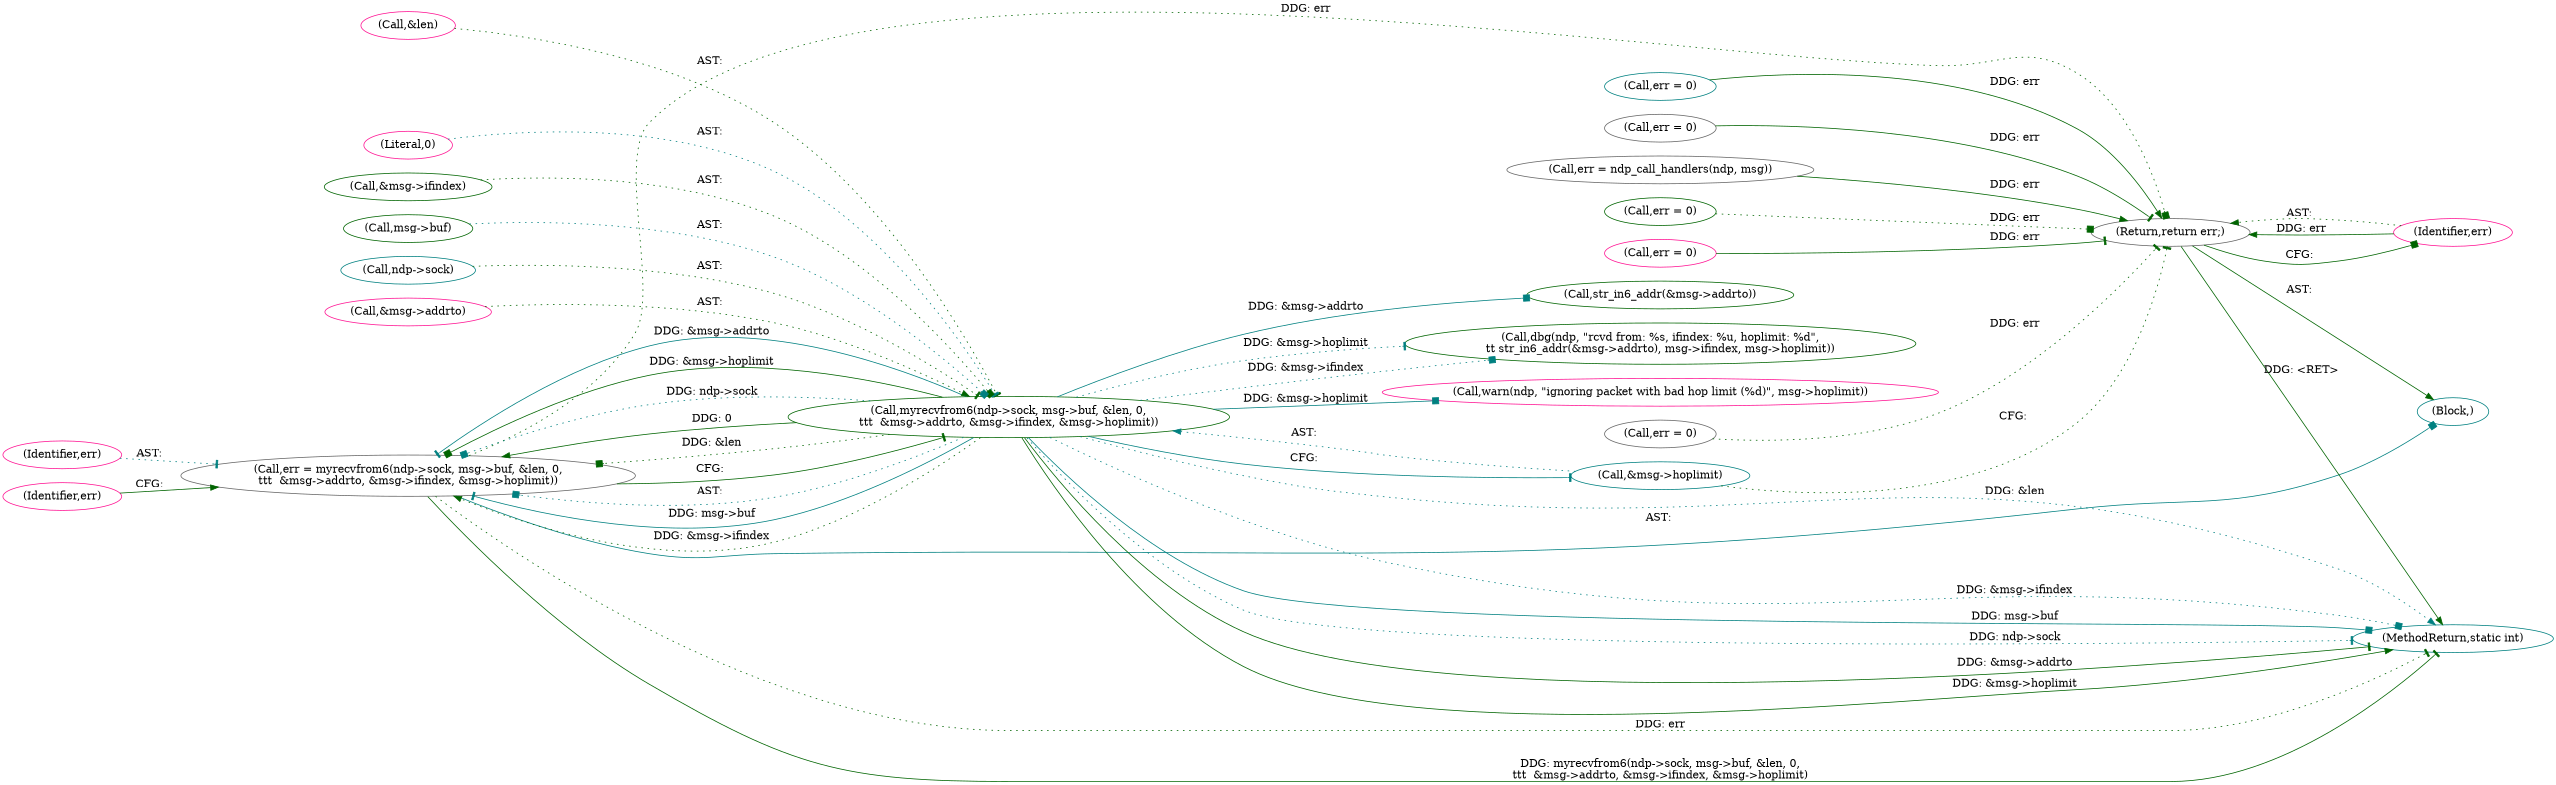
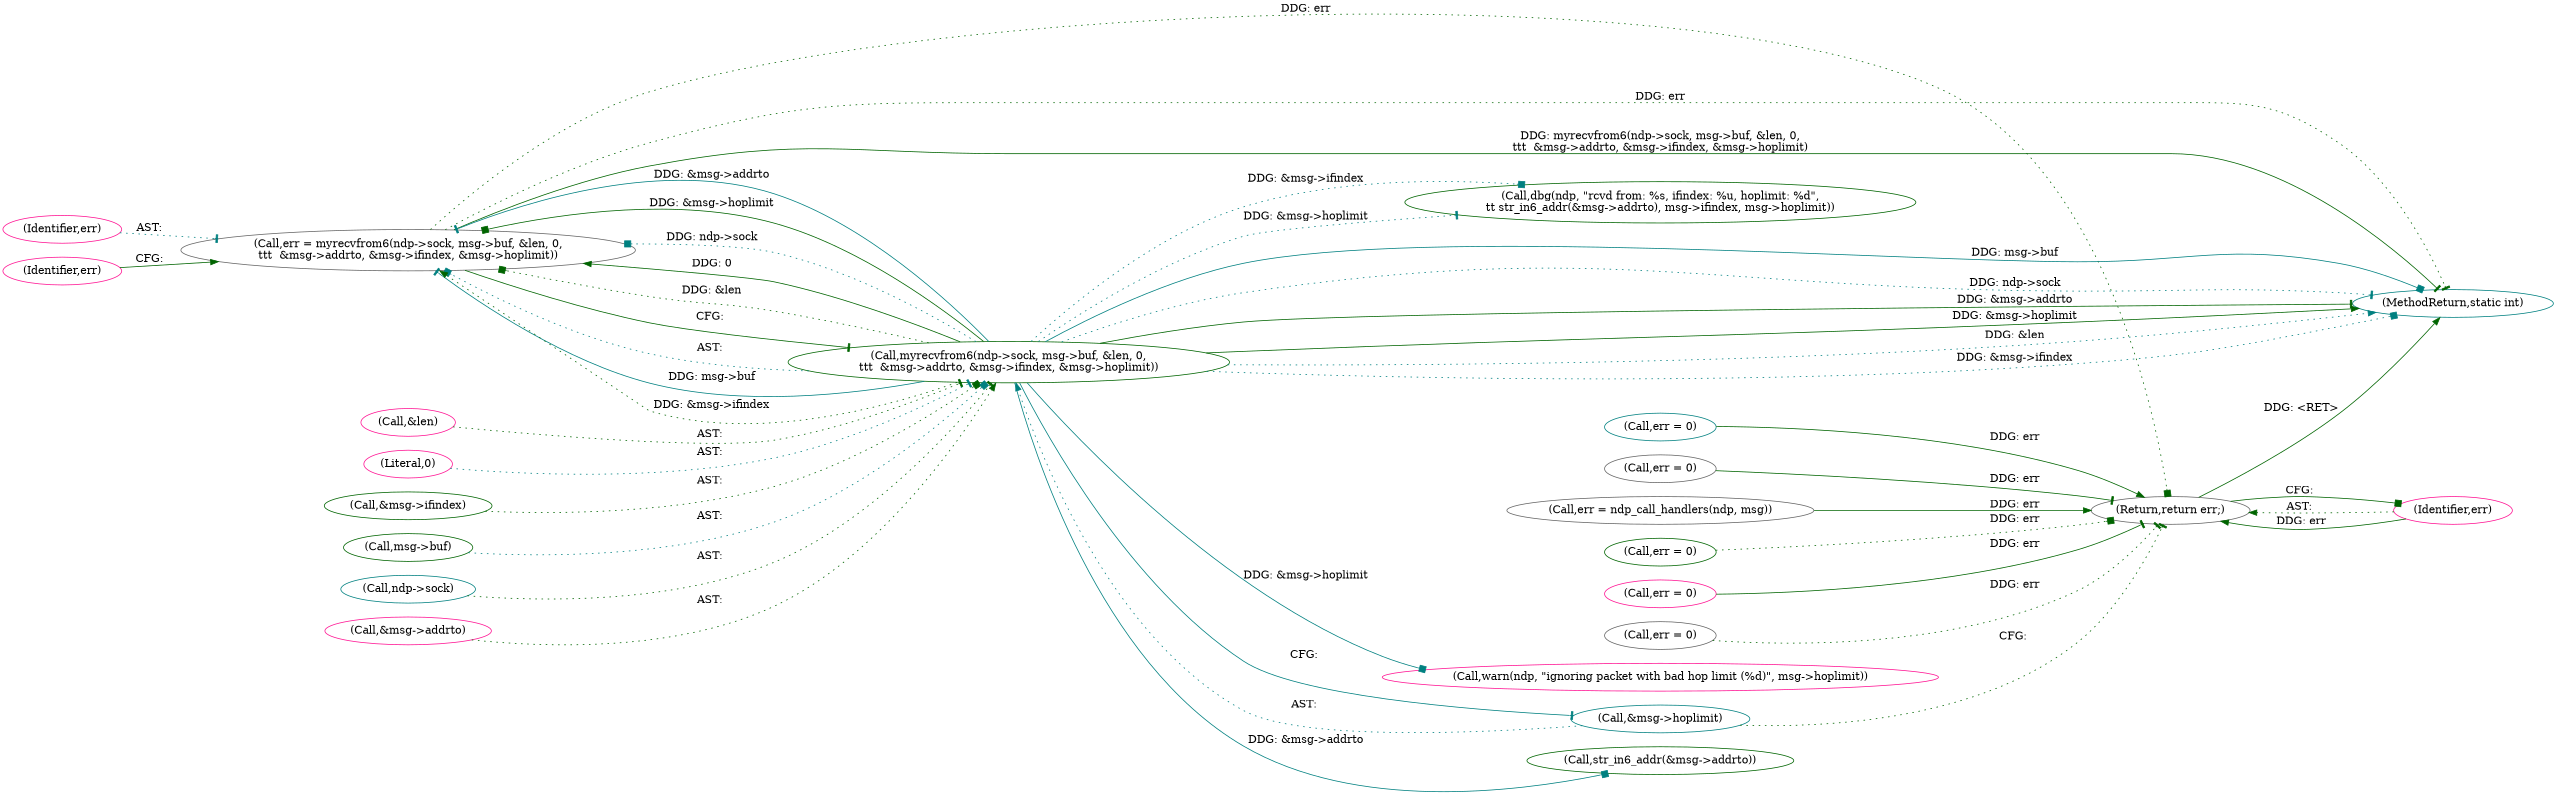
node "(Block,)": removed
